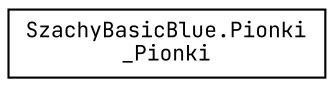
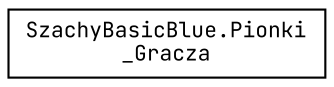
node "SzachyBasicBlue.Pionki _Pionki": label "SzachyBasicBlue.Pionki _Pionki" -> "SzachyBasicBlue.Pionki _Gracza"
